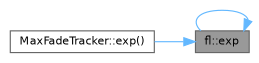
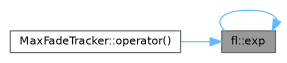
node "MaxFadeTracker::exp()": label "MaxFadeTracker::exp()" -> "MaxFadeTracker::operator()"
